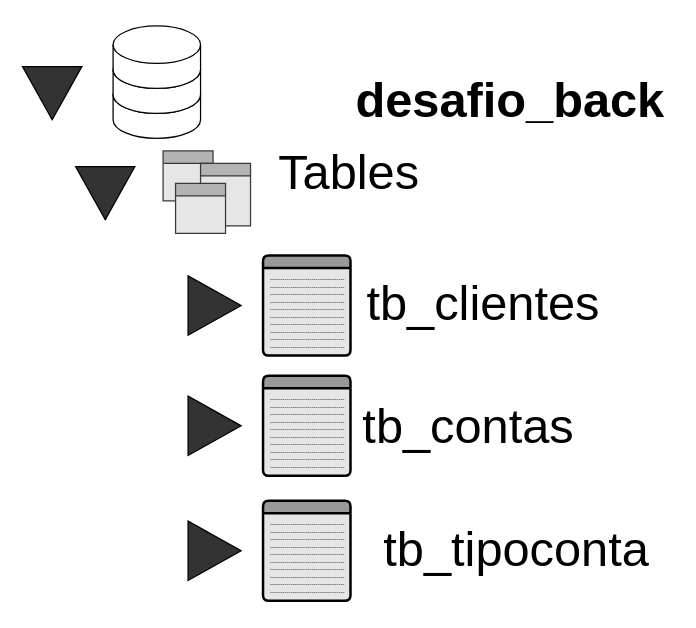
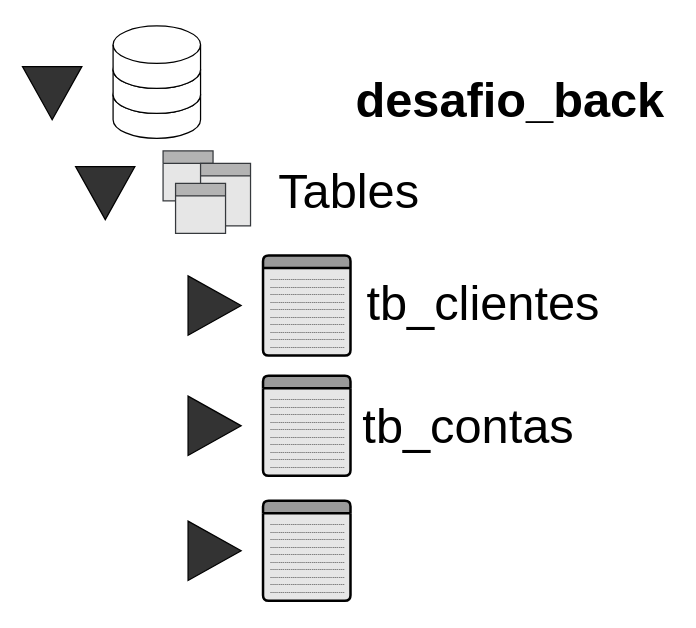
node "Tables": moved (349, 173) -> (349, 191)
node "tb_tipoconta": removed
